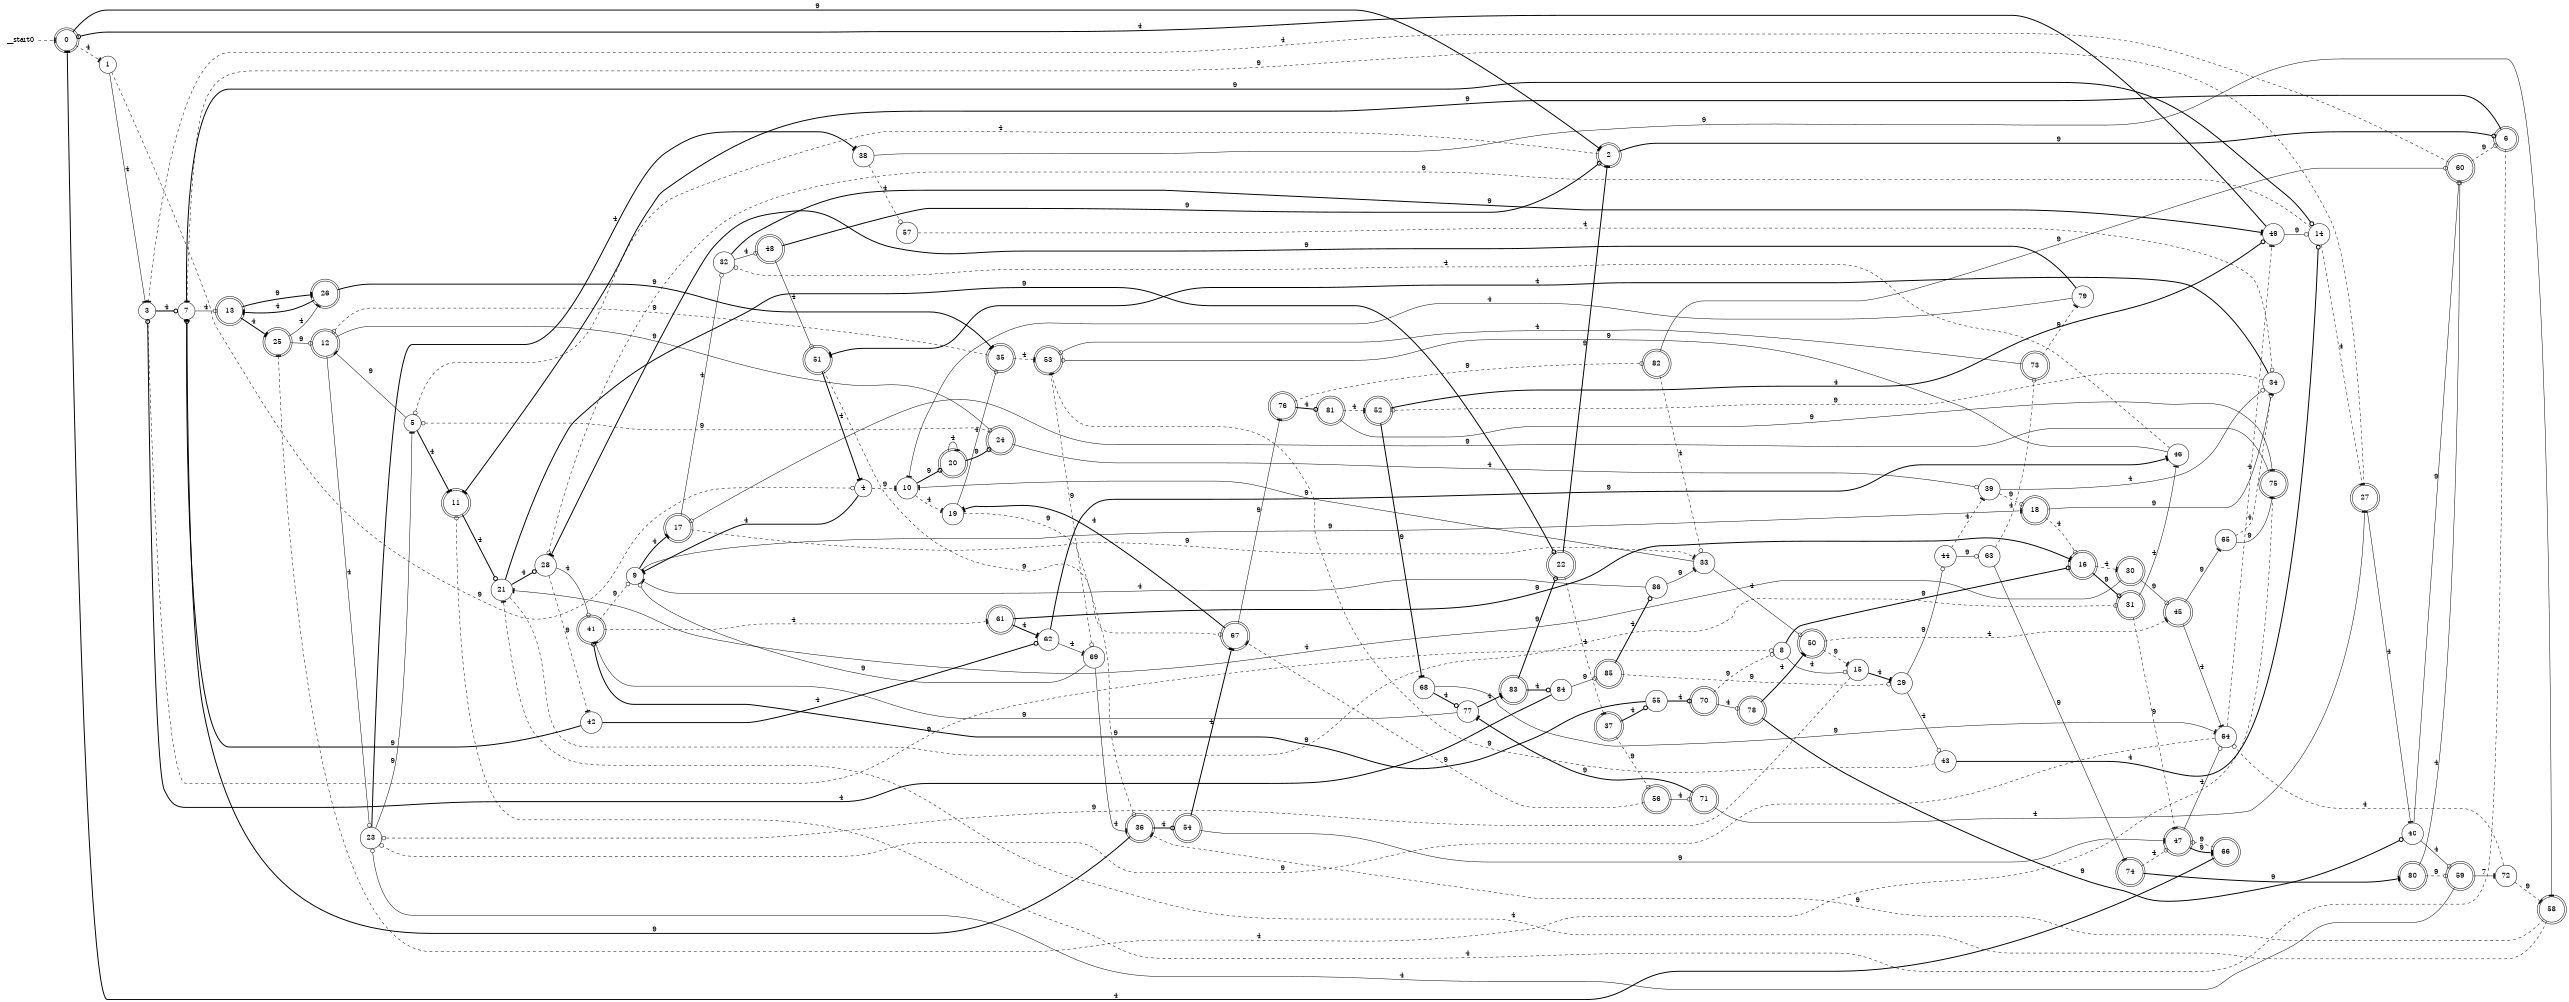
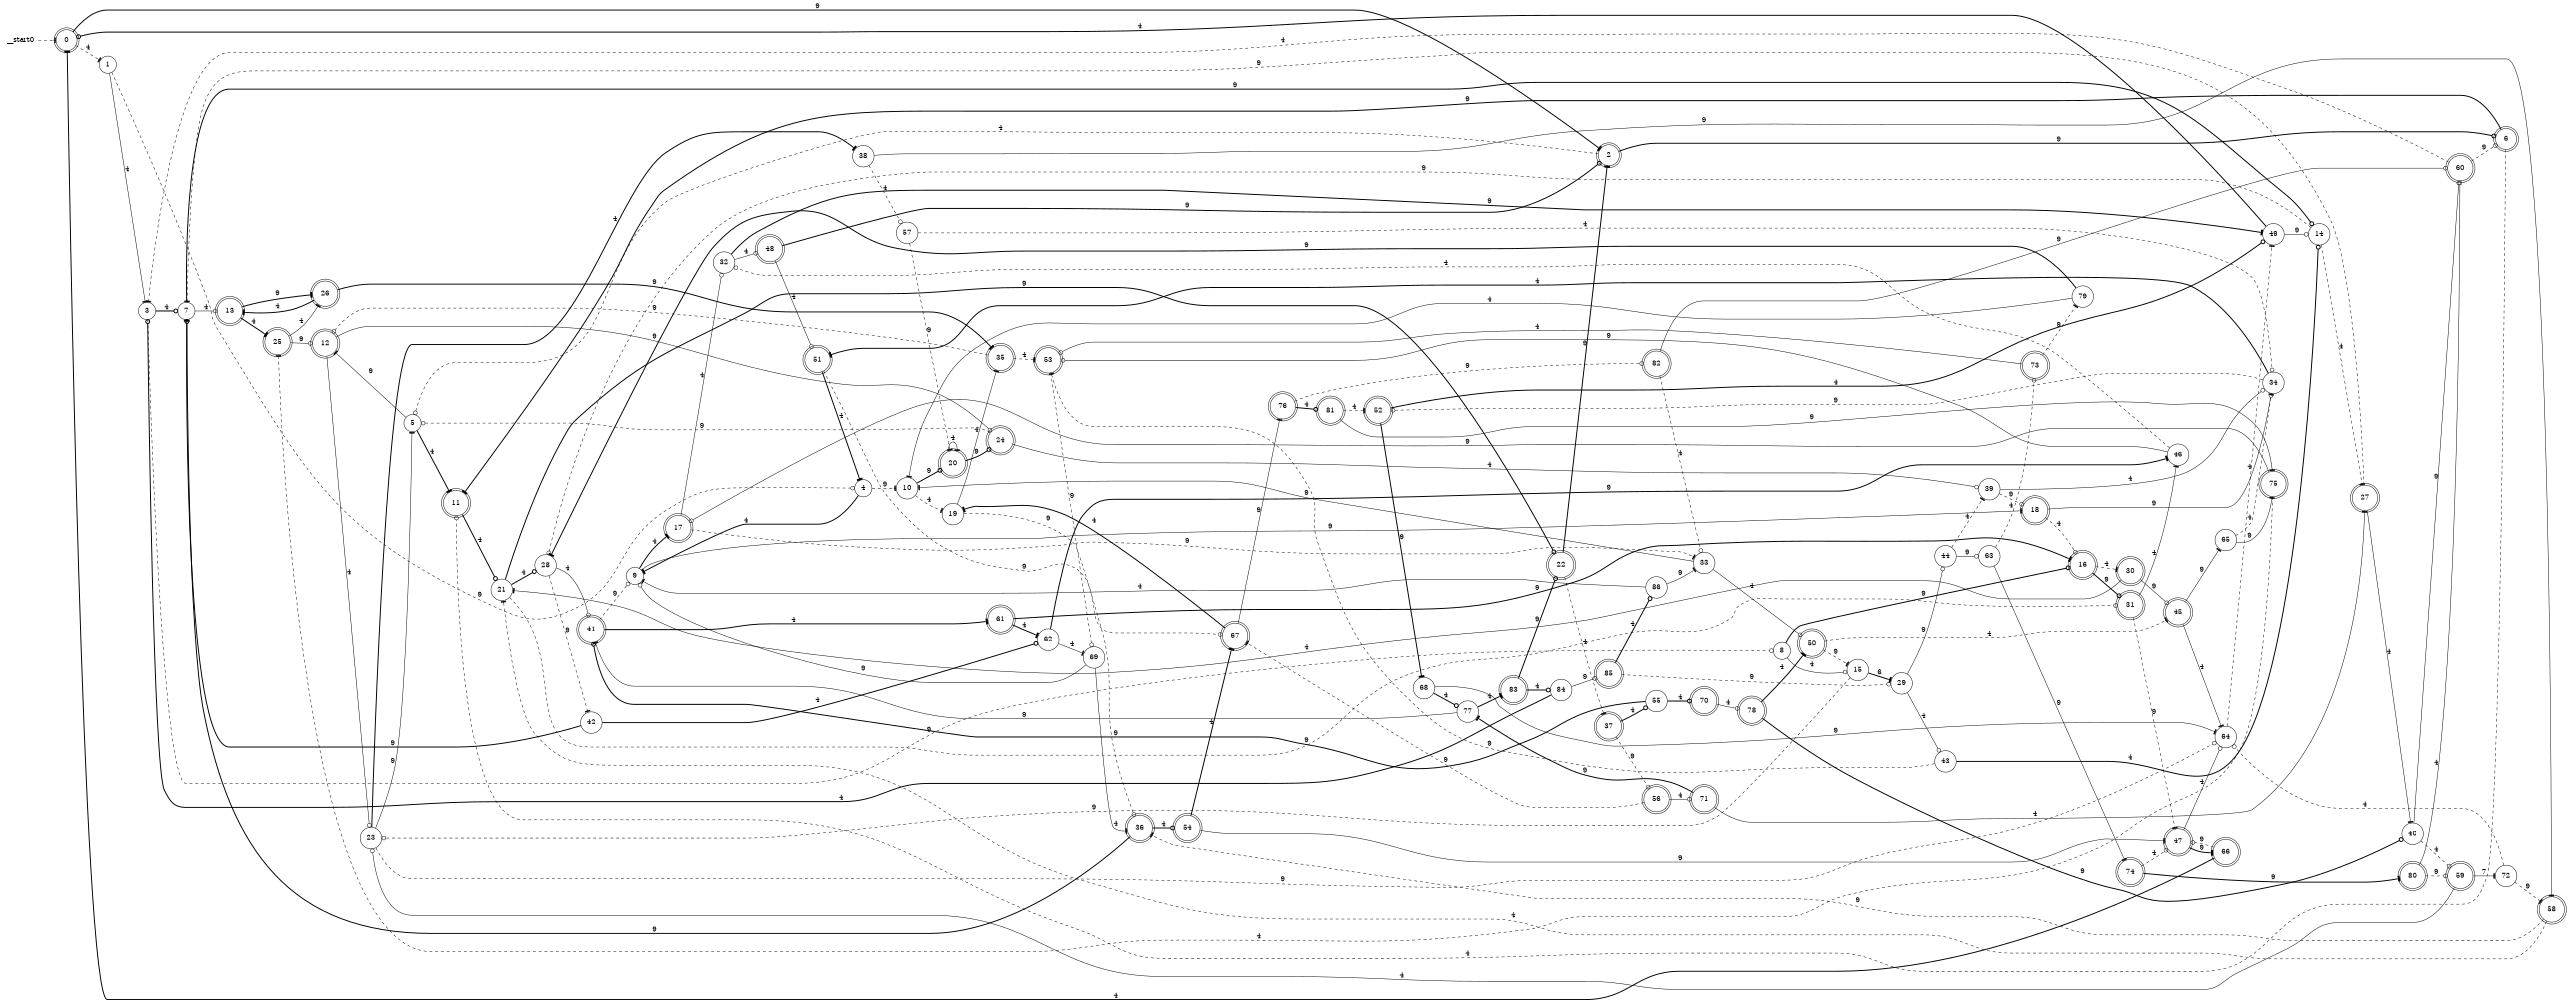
edge "57" -> "20": added, label "9"
edge "19" -> "35": arrowhead odot -> tee
edge "41" -> "61": style dashed -> bold
edge "70" -> "8": removed, label "9"
edge "15" -> "29": label "4" -> "6"
edge "40" -> "59": style solid -> dashed
edge "64" -> "23": reversed
